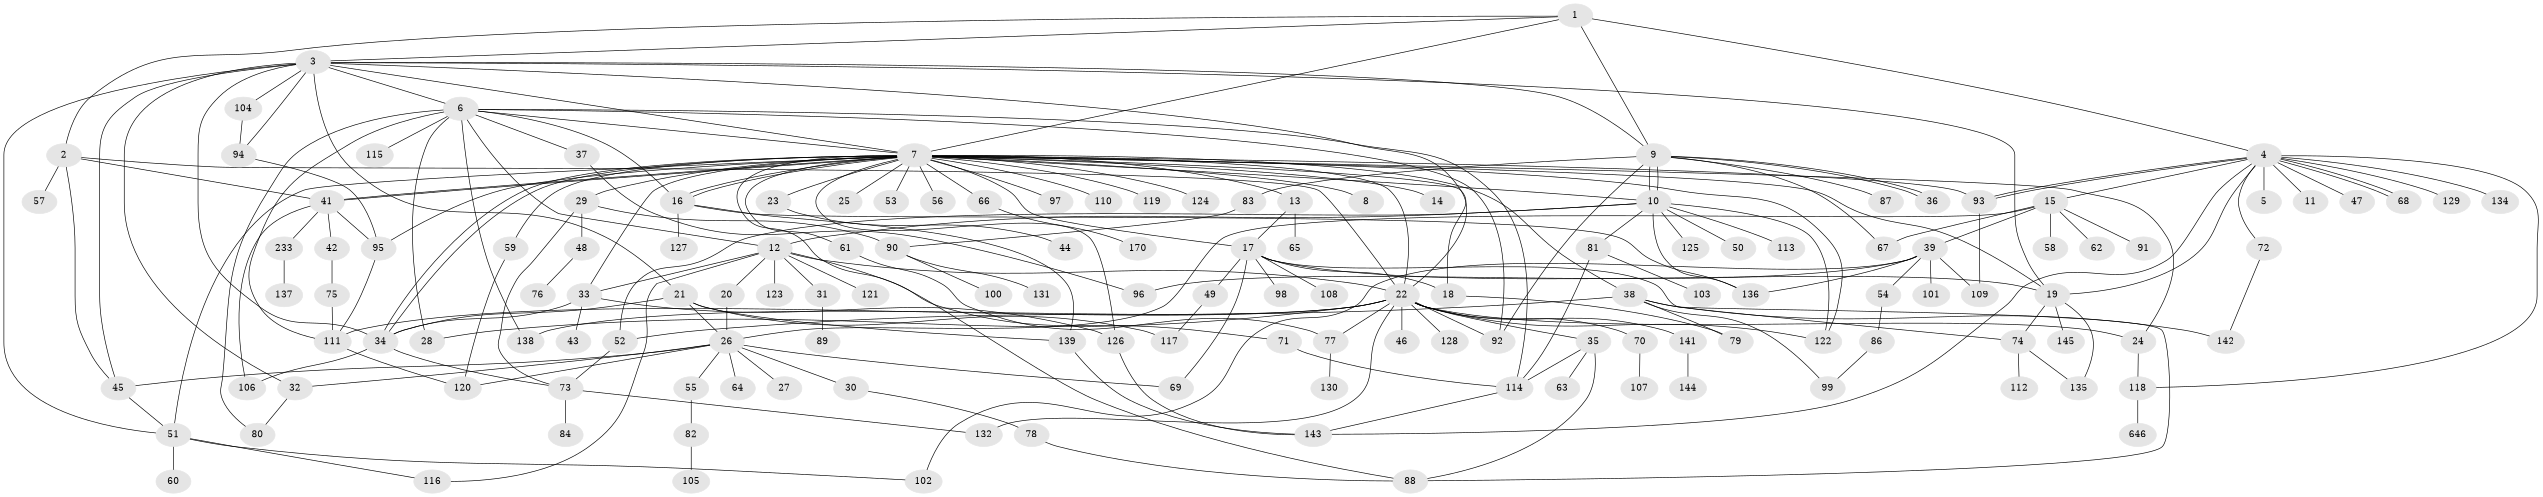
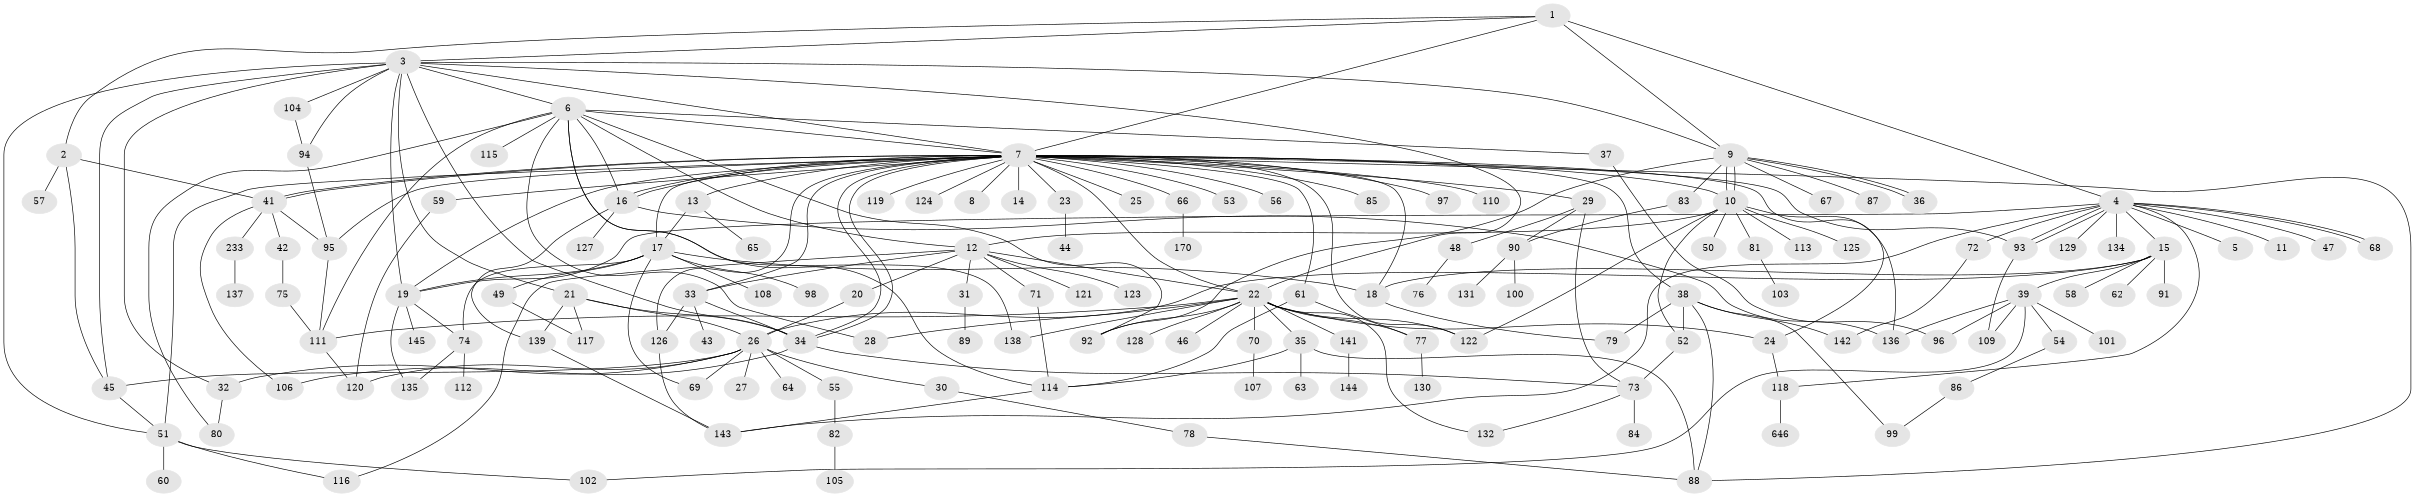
edge "2" -- "22": removed
node "85": added
edge "15" -- "67": now "15" -- "18"
edge "81" -- "114": now "61" -- "114"
